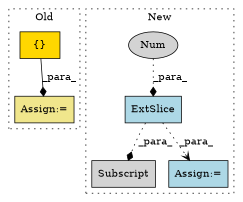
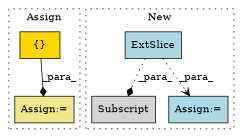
cluster "Old": label "Old" -> "Assign"
node "Num": removed
